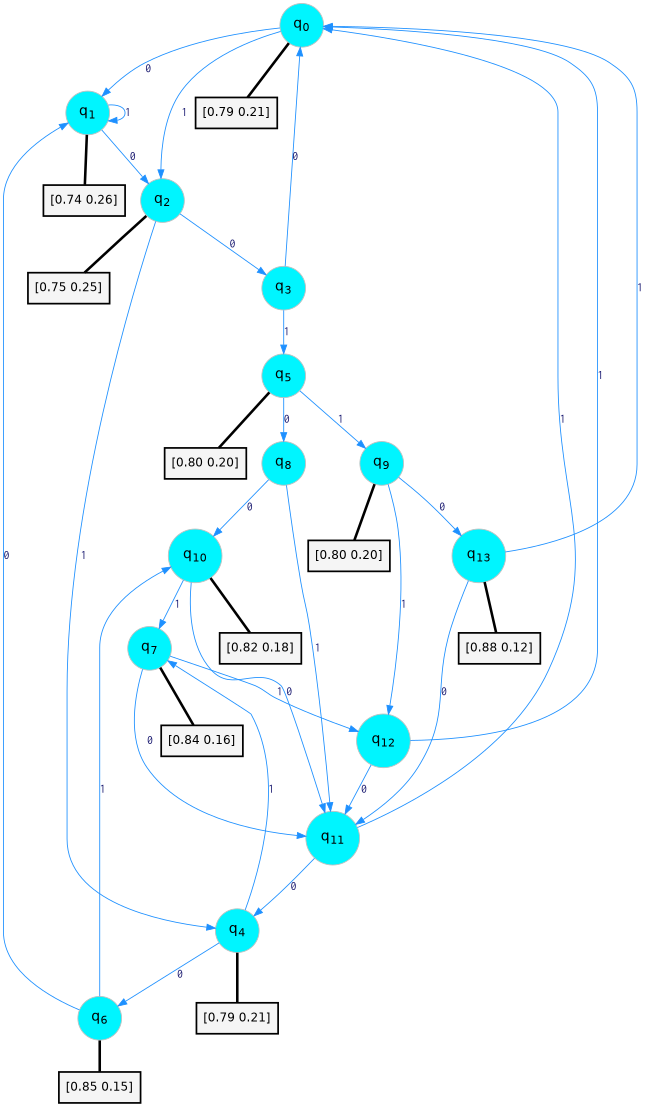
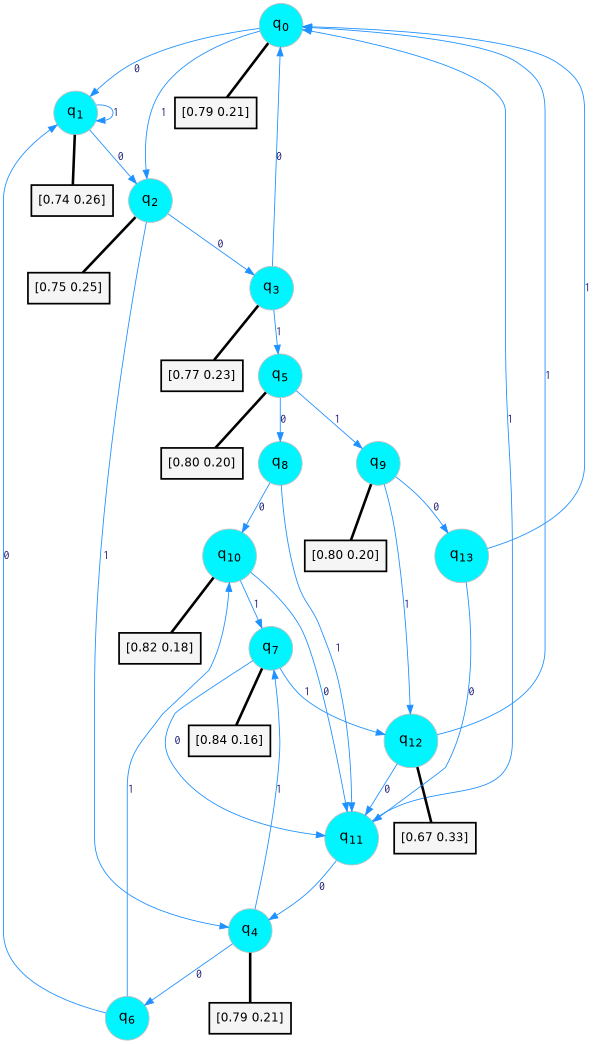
node "[0.77 0.23]": added
node "[0.88 0.12]": removed
node "[0.67 0.33]": added
node "[0.85 0.15]": removed
